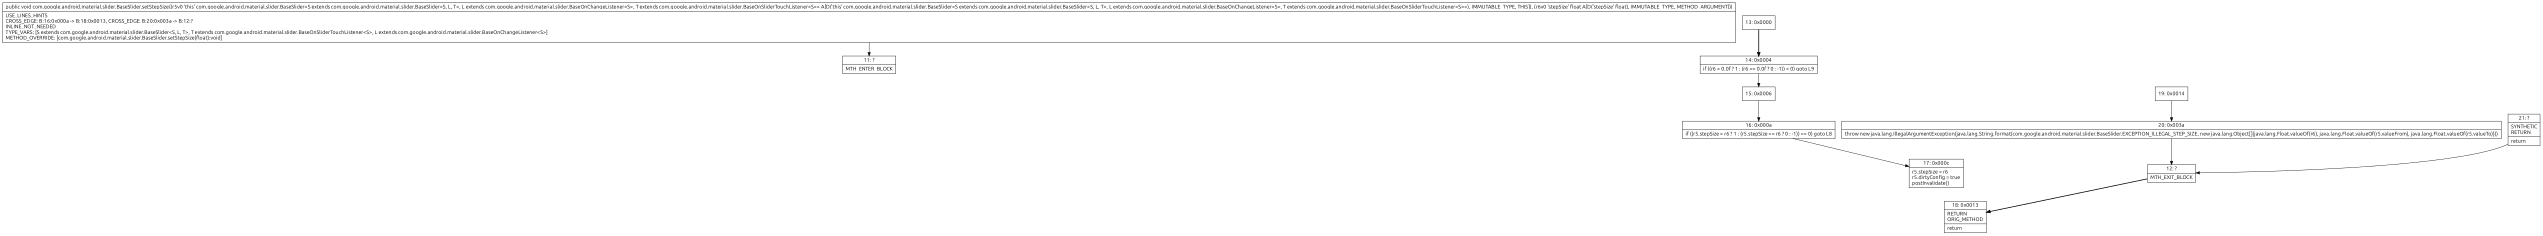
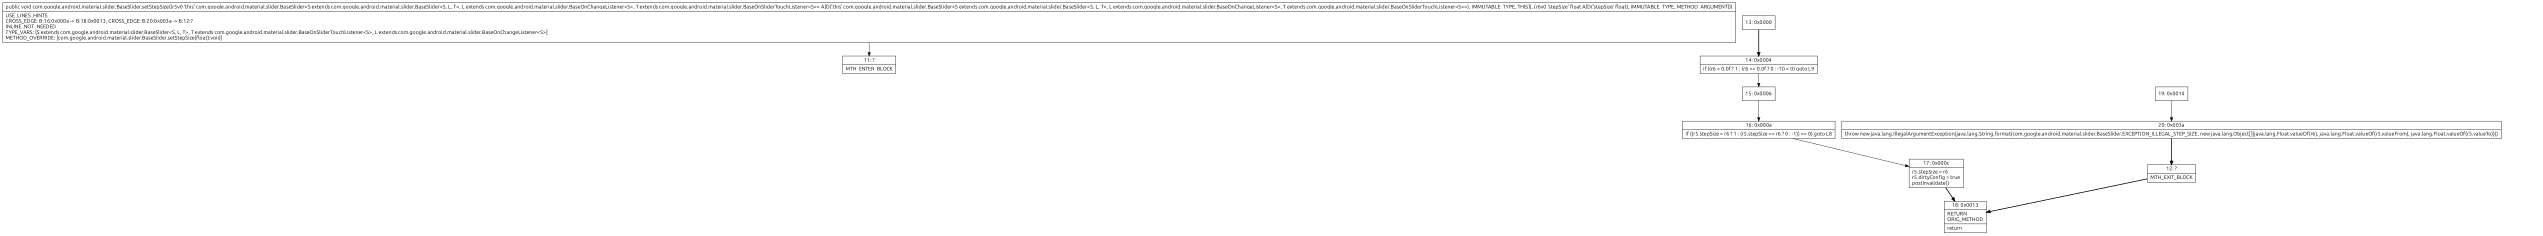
node "21: ?": removed
edge "20: 0x003a" -> "12: ?": style solid -> bold
edge "17: 0x000c" -> "18: 0x0013": added
